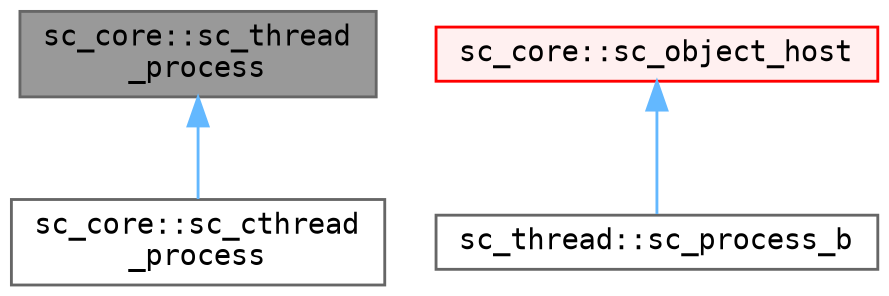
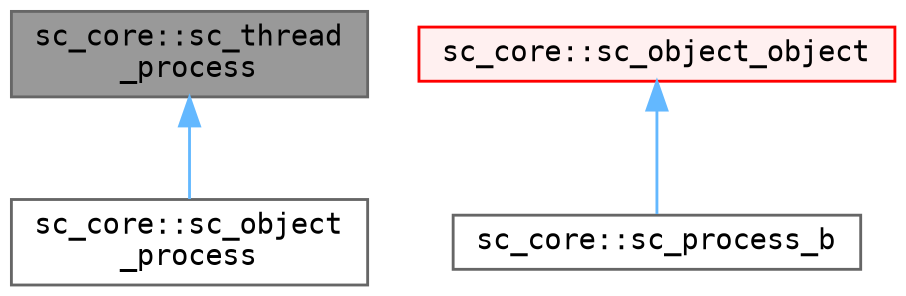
node "sc_core::sc_object_host": label "sc_core::sc_object_host" -> "sc_core::sc_object_object"
node "sc_core::sc_cthread _process": label "sc_core::sc_cthread _process" -> "sc_core::sc_object _process"
node "sc_thread::sc_process_b": label "sc_thread::sc_process_b" -> "sc_core::sc_process_b"
